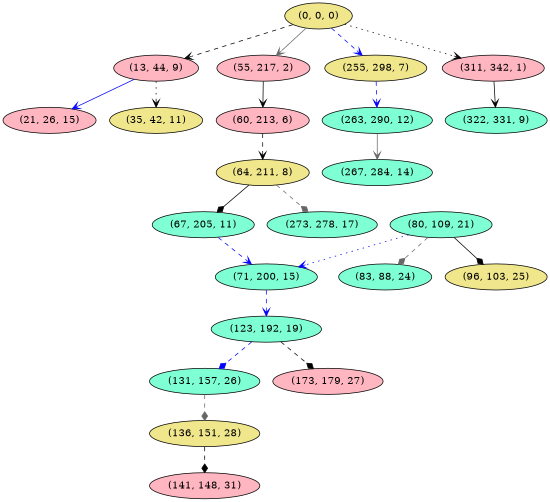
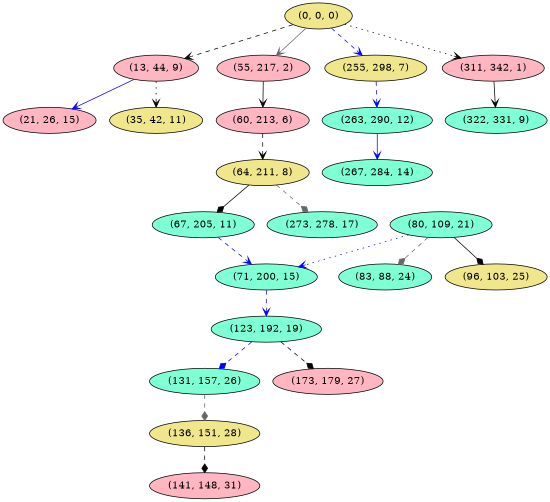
edge "(263, 290, 12)" -> "(267, 284, 14)": color gray40 -> blue
